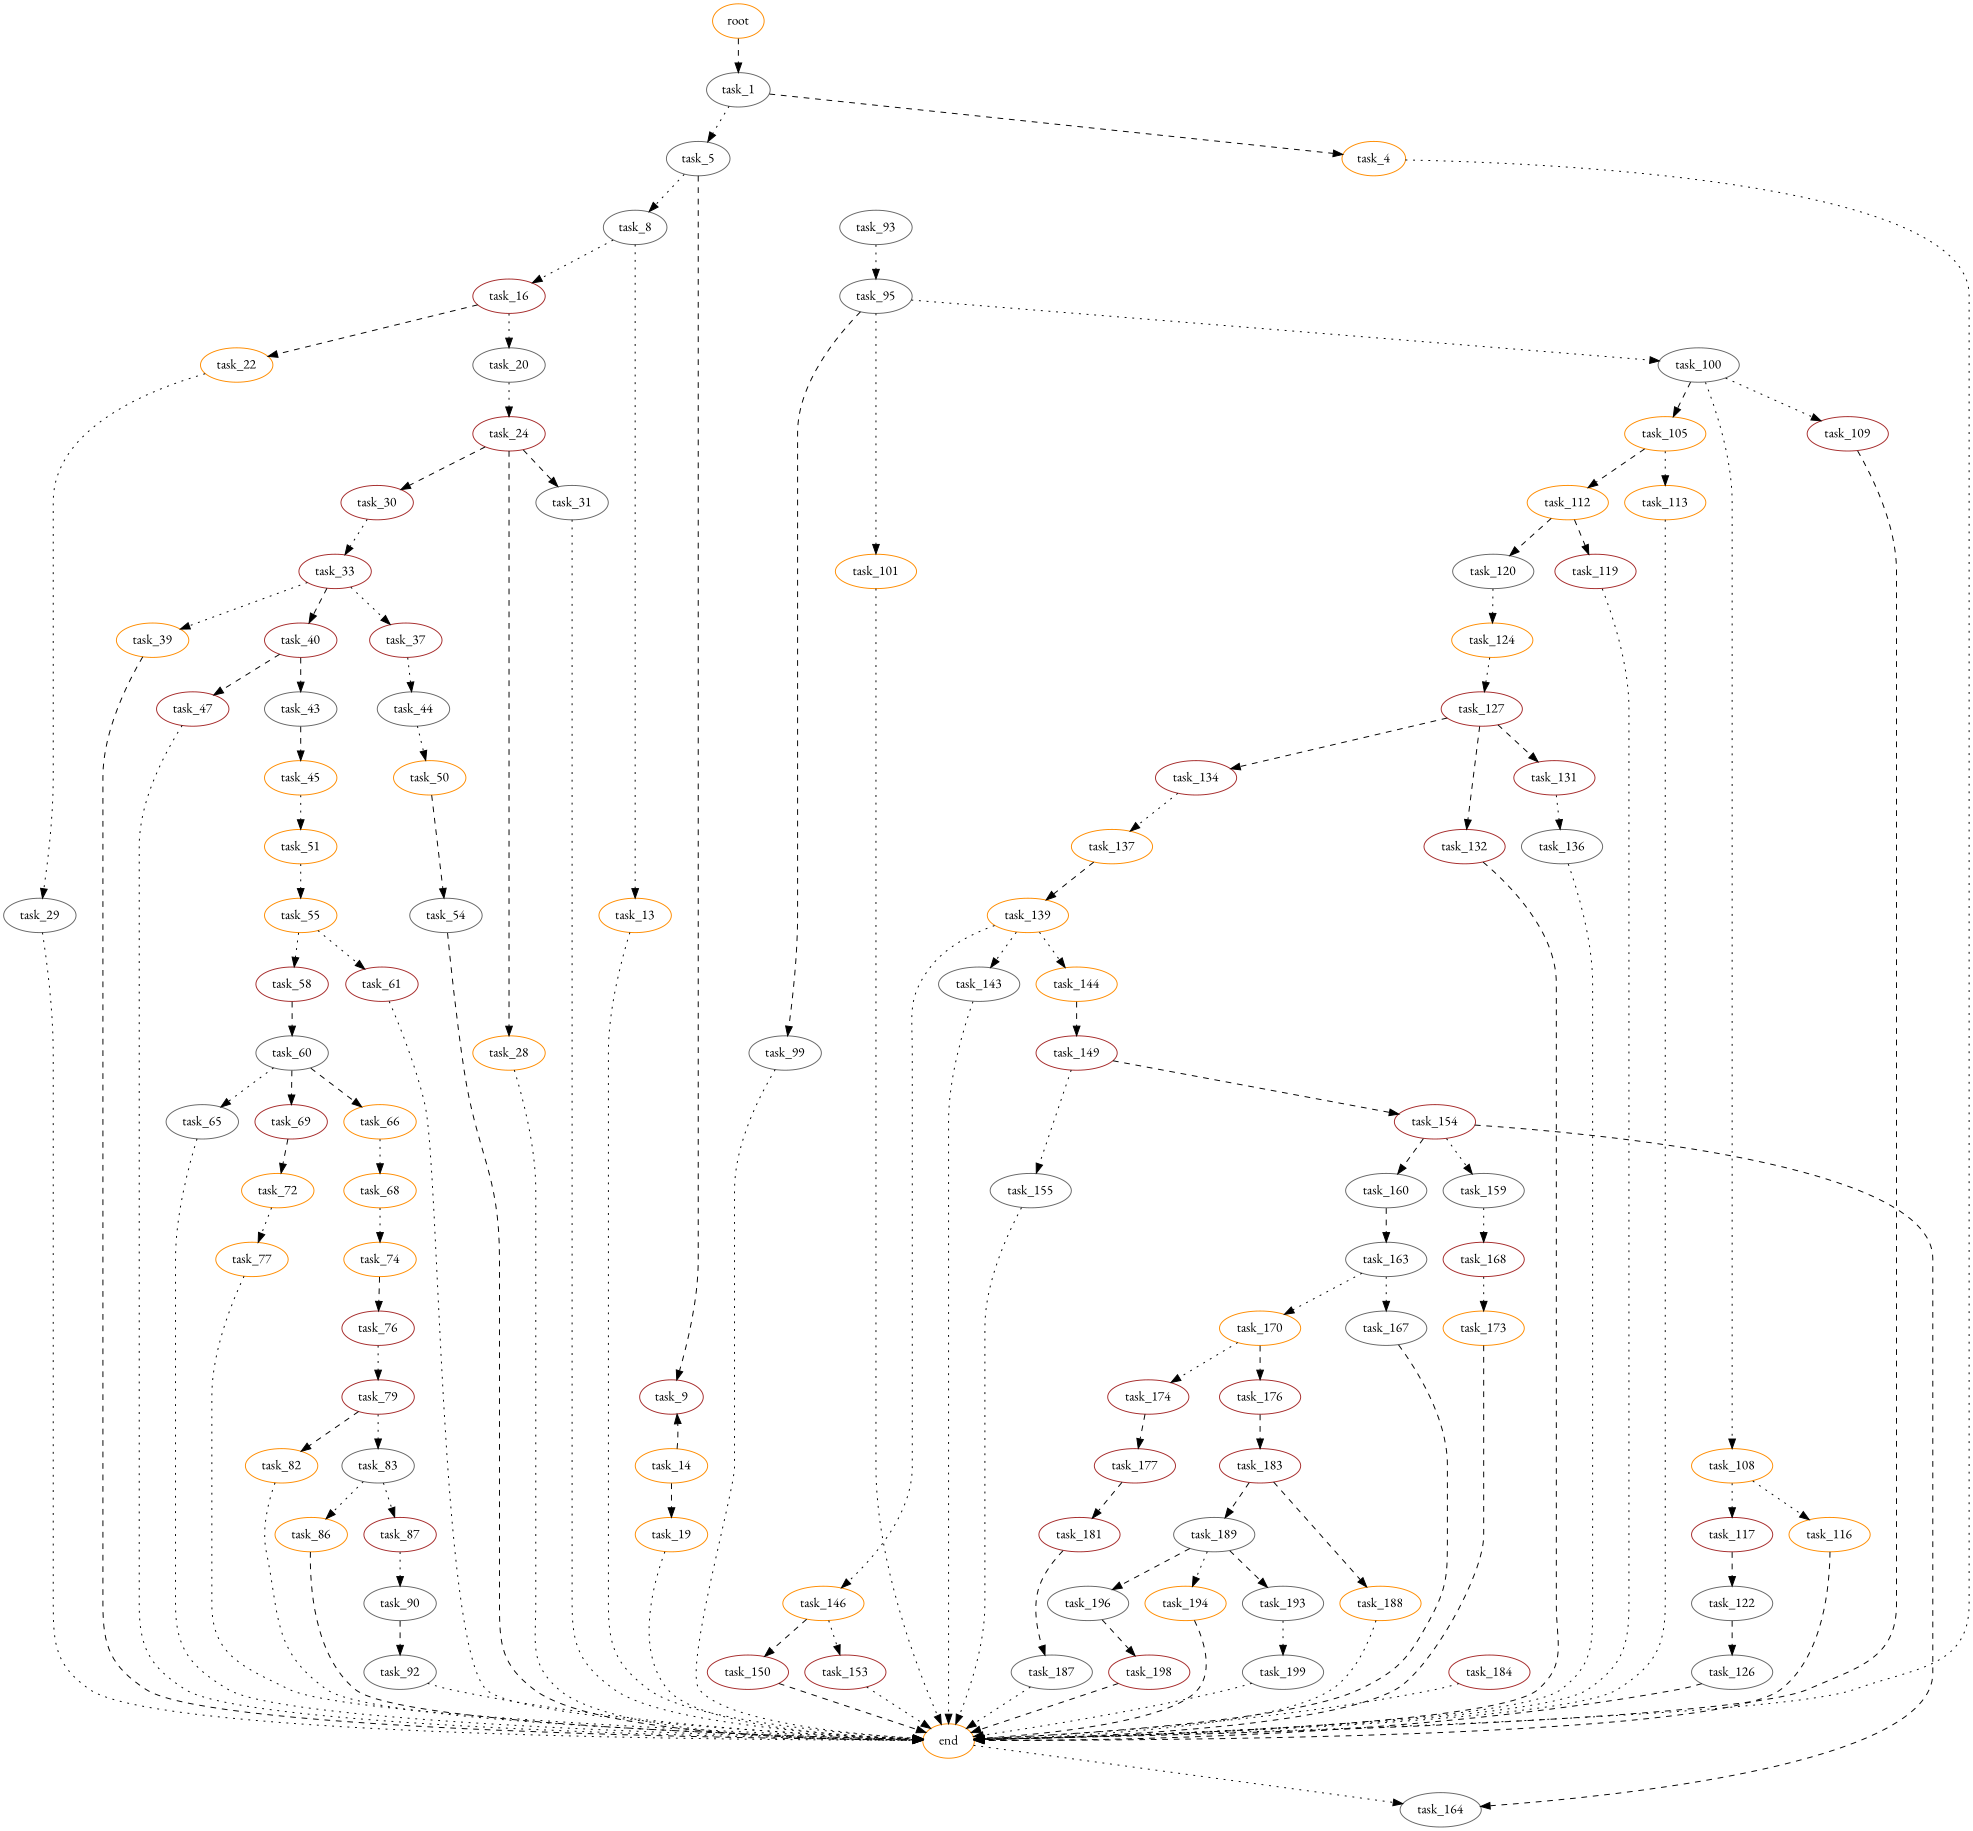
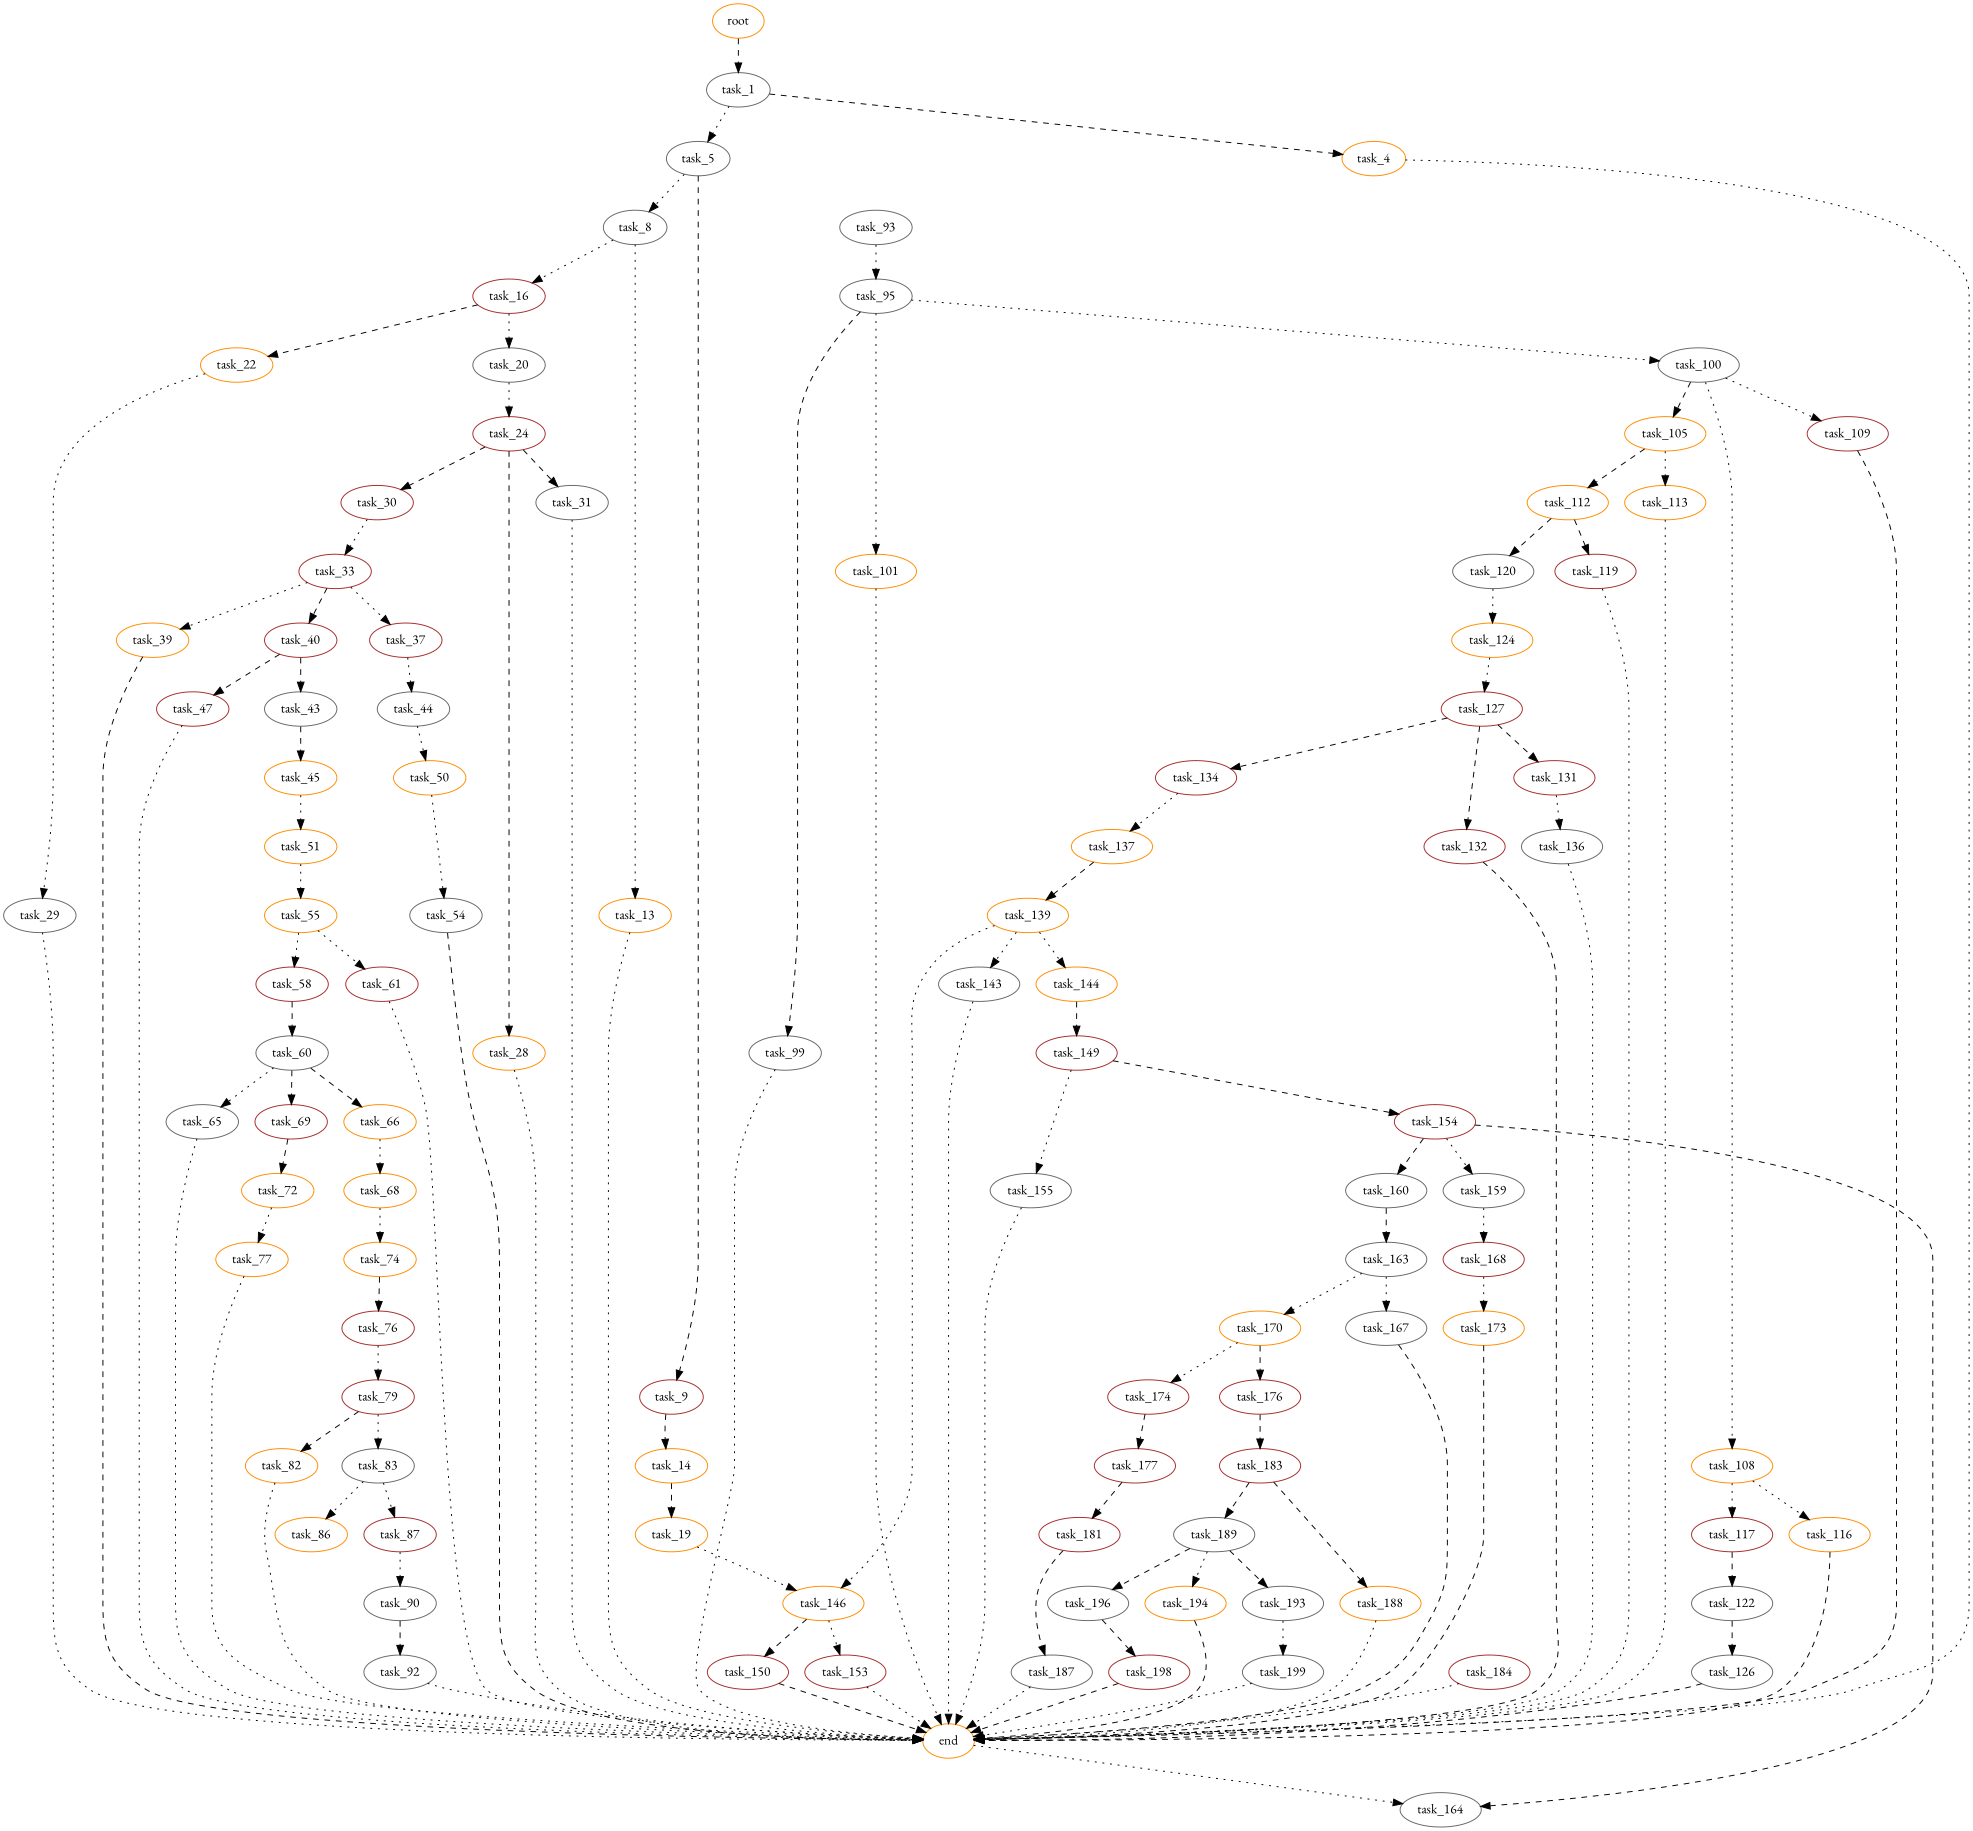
edge "task_50" -> "task_54": style dashed -> dotted
edge "task_14" -> "task_9": reversed
edge "task_19" -> "end": now "task_19" -> "task_146"
edge "task_86" -> "end": removed
